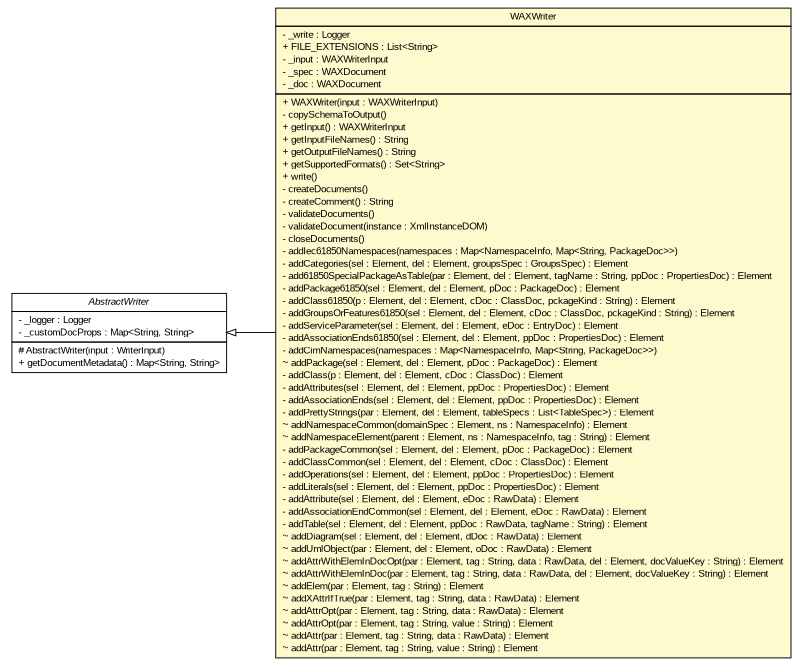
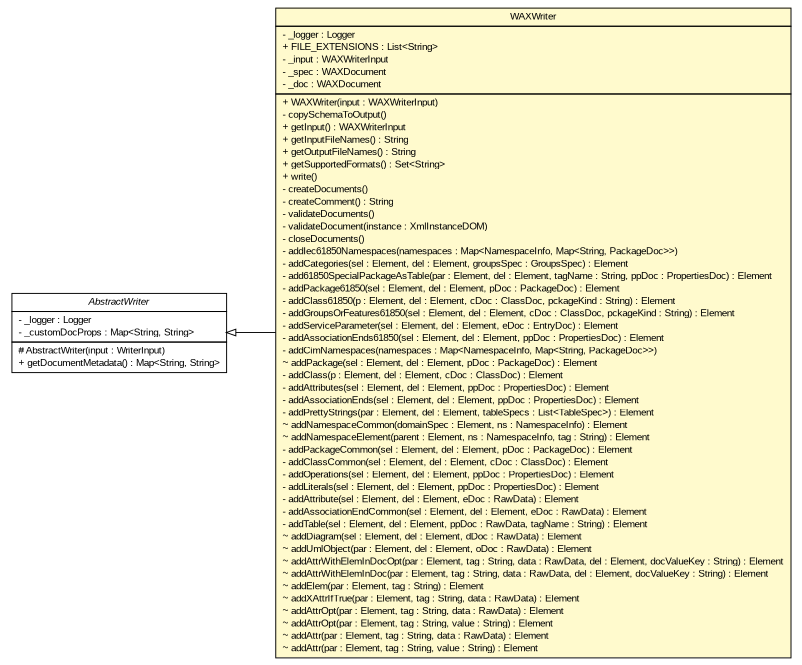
node "WAXWriter": text "- _write : Logger" -> "- _logger : Logger"
